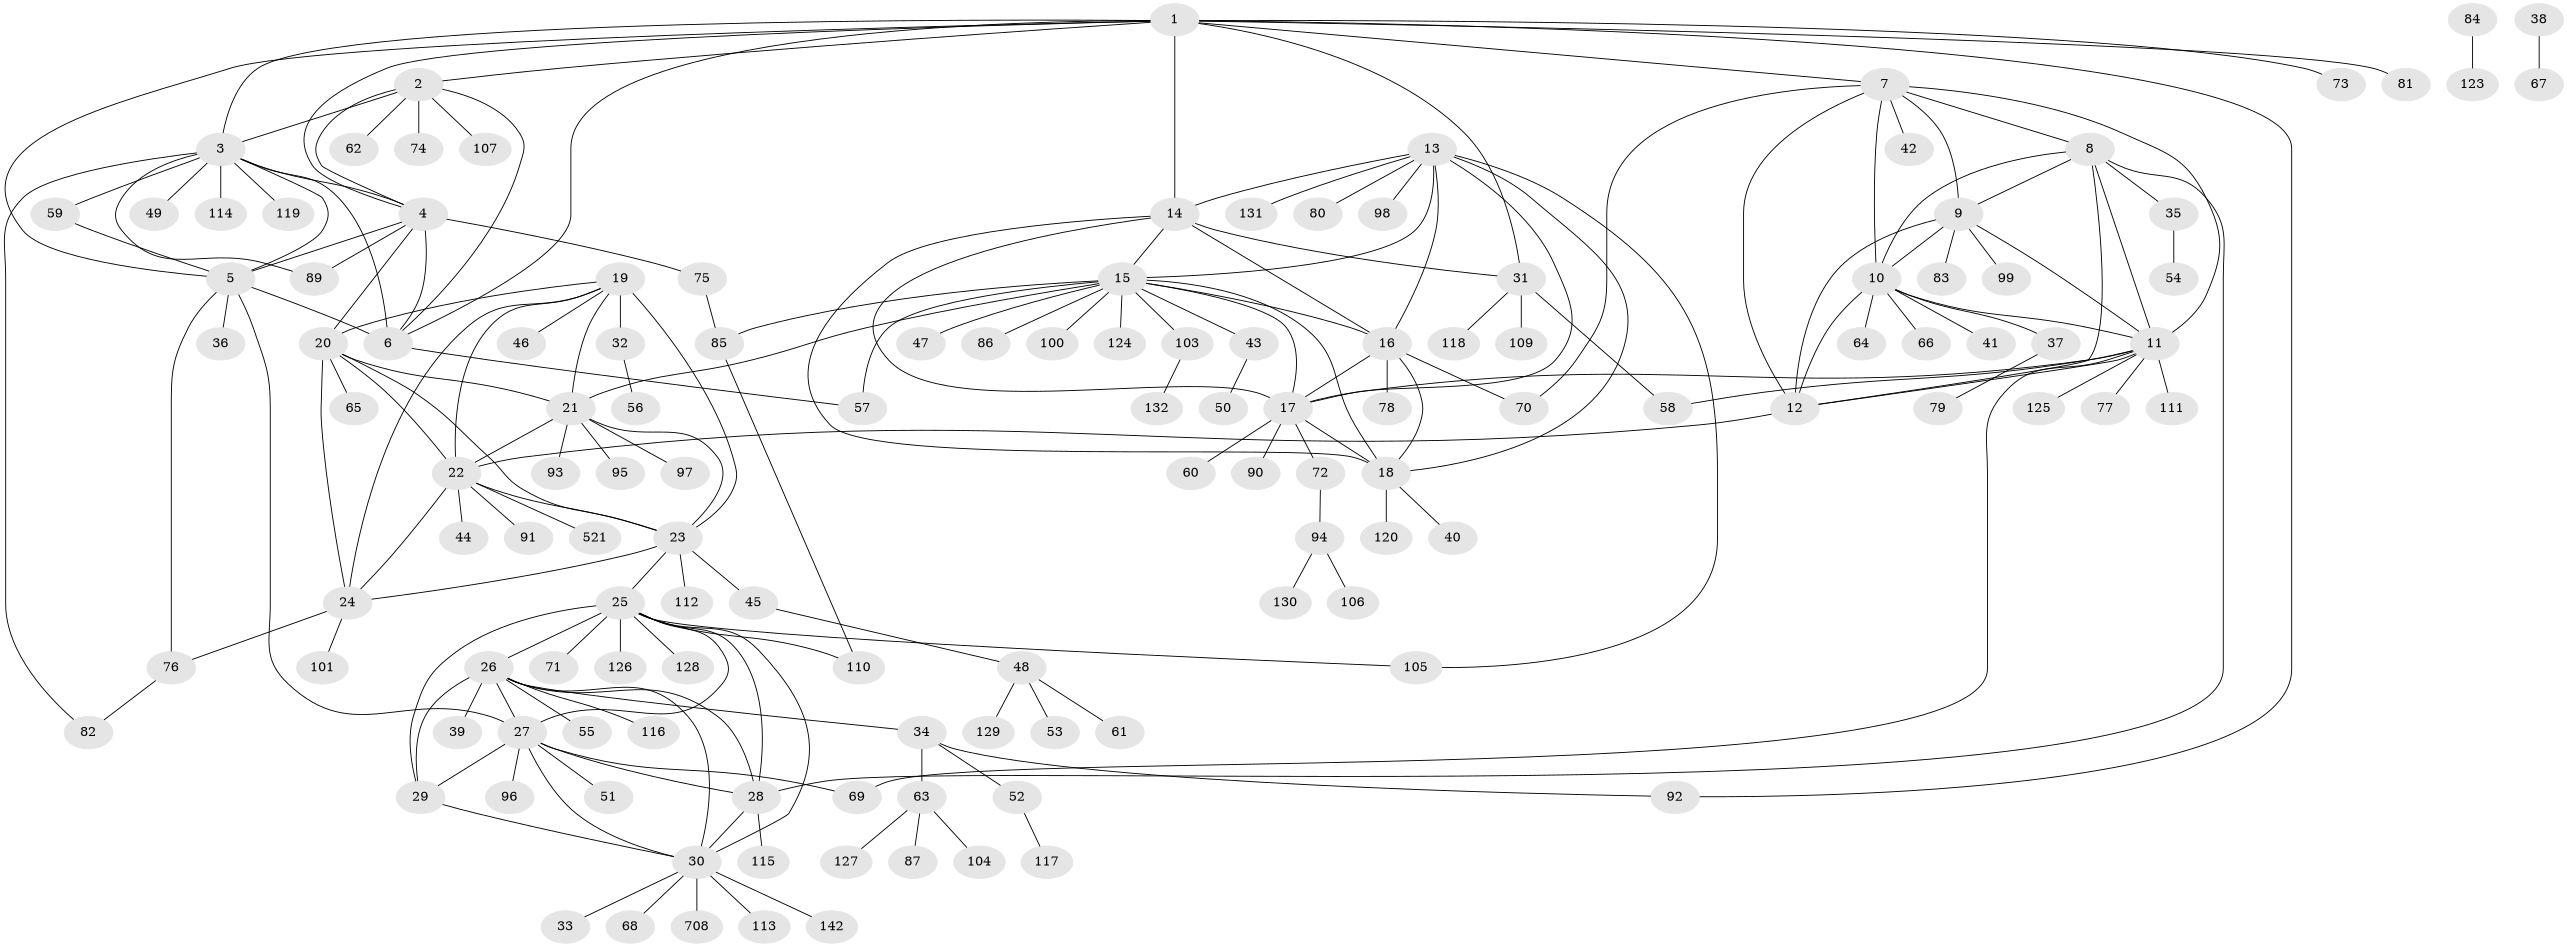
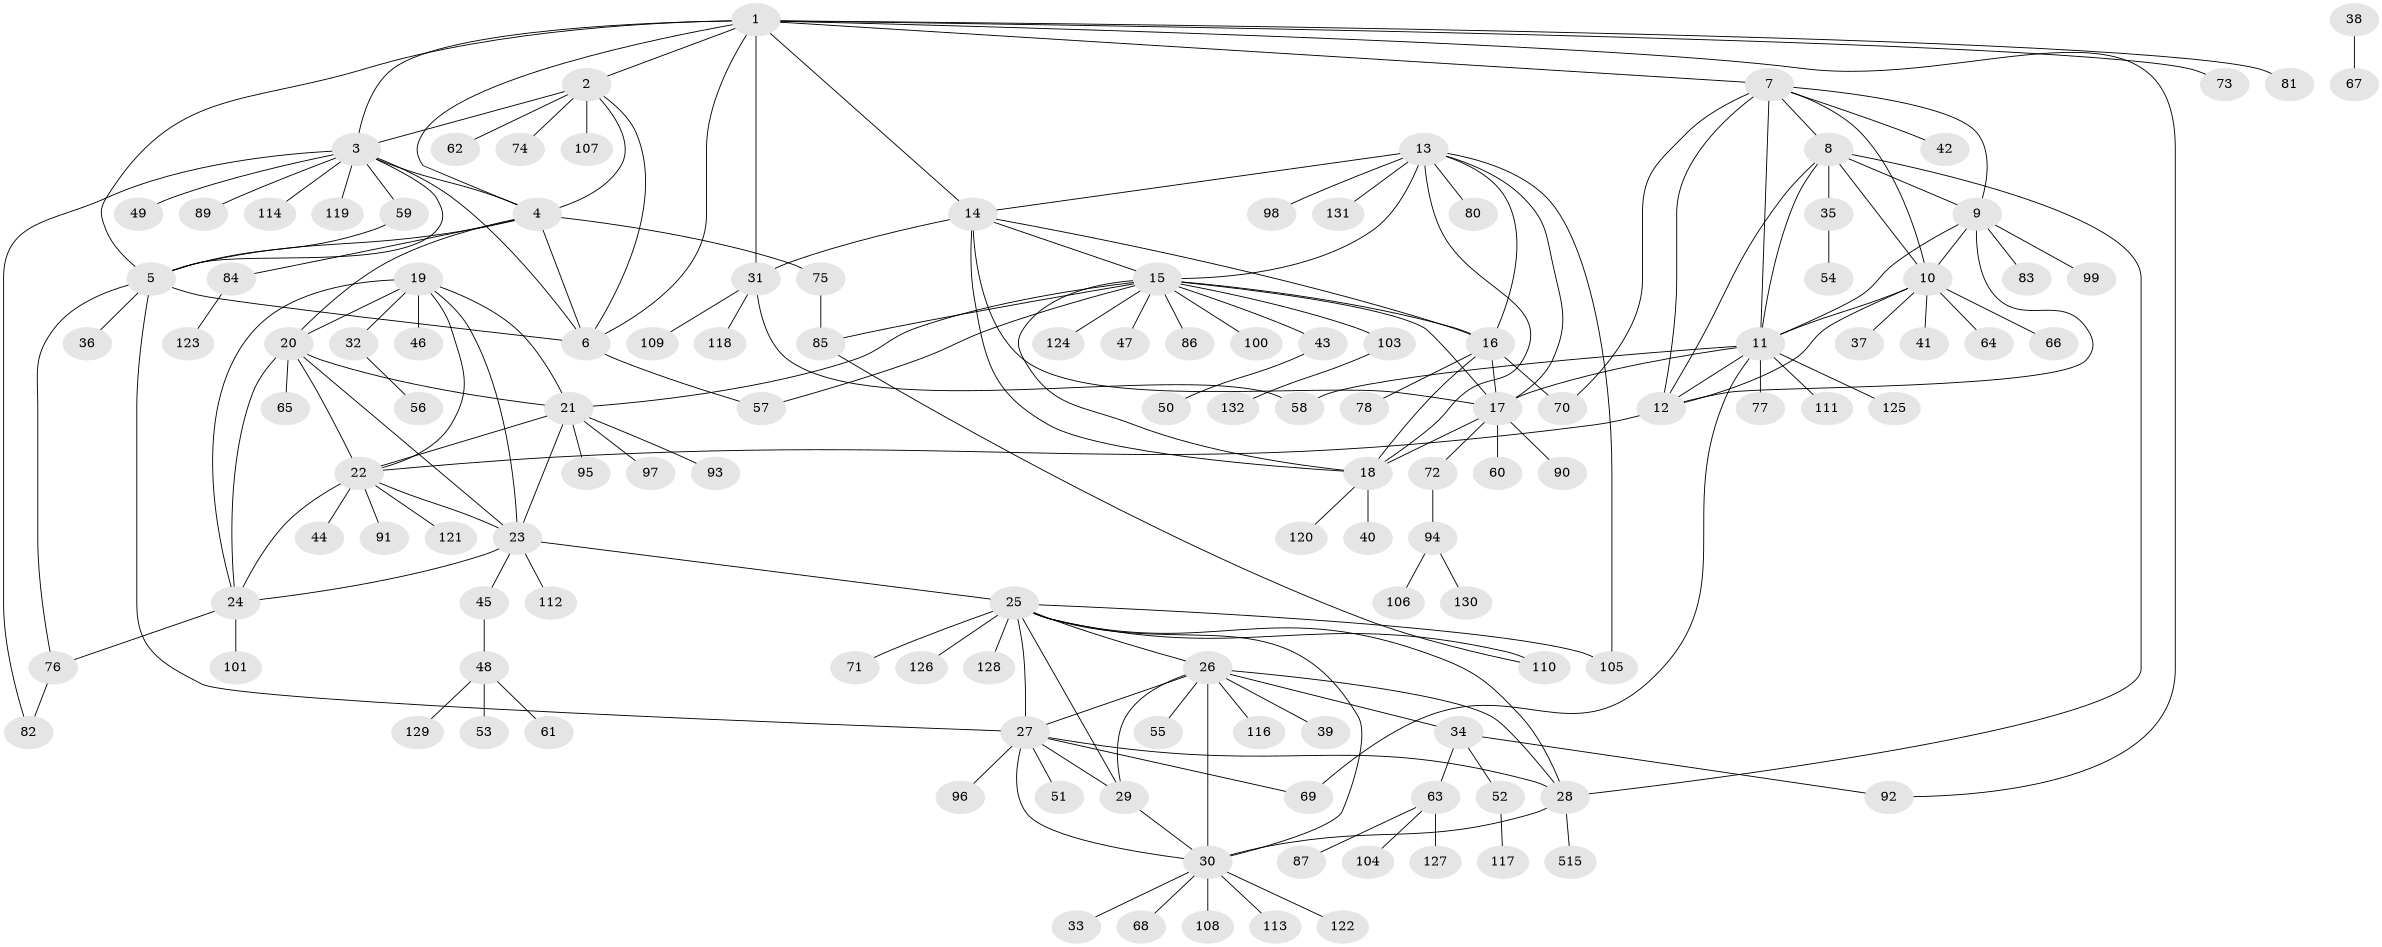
edge "4" -- "89": now "4" -- "84"
node "79": removed
node "521": label "521" -> "121"
node "115": label "115" -> "515"
node "708": label "708" -> "108"
node "142": label "142" -> "122"
